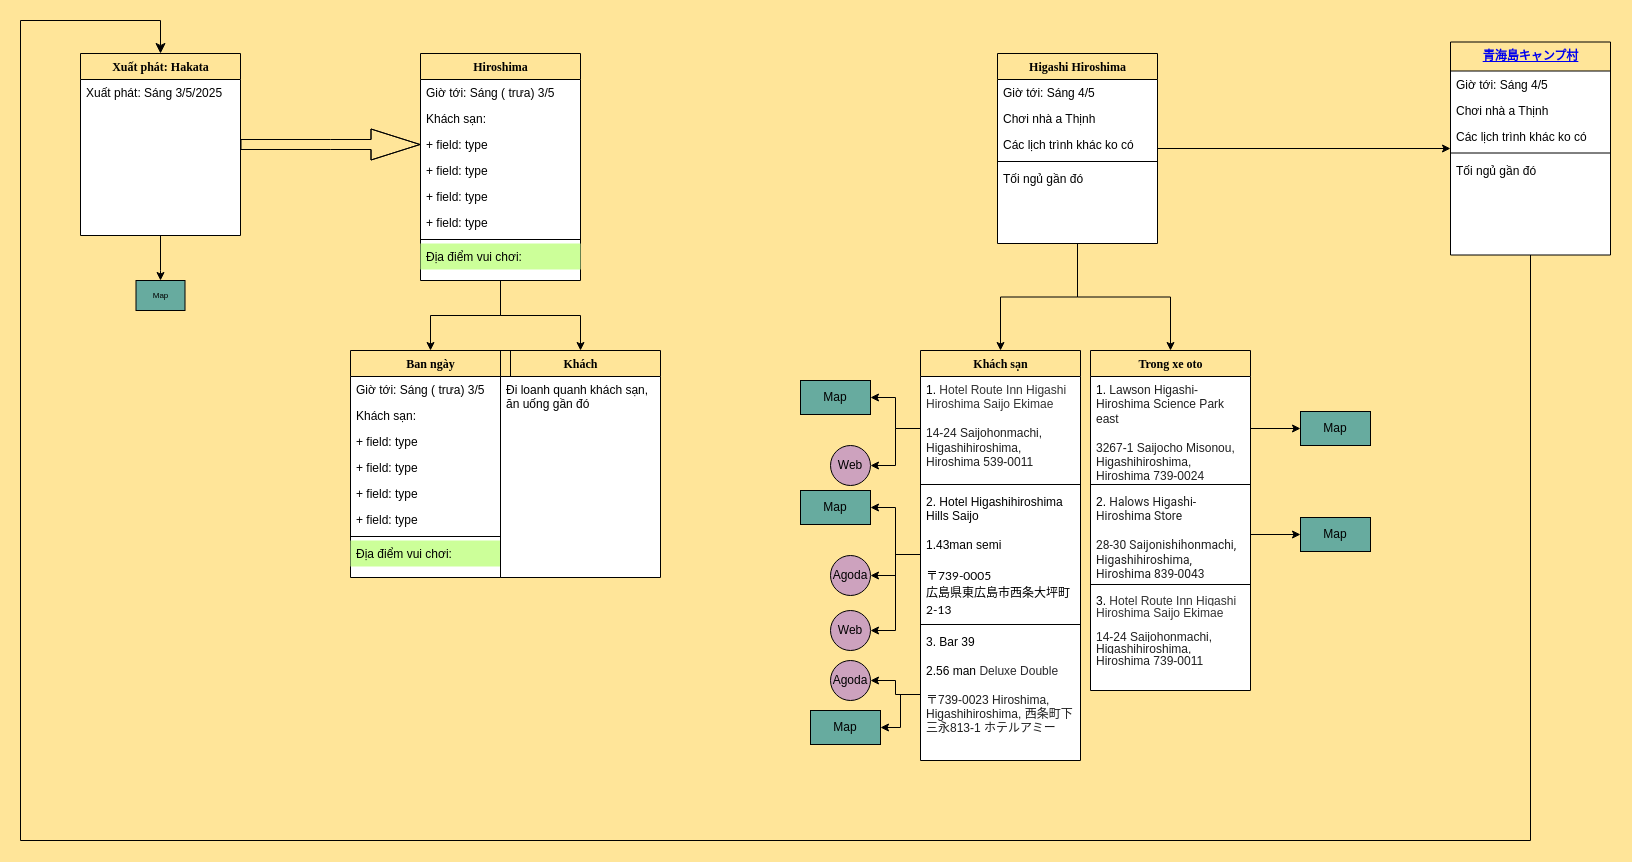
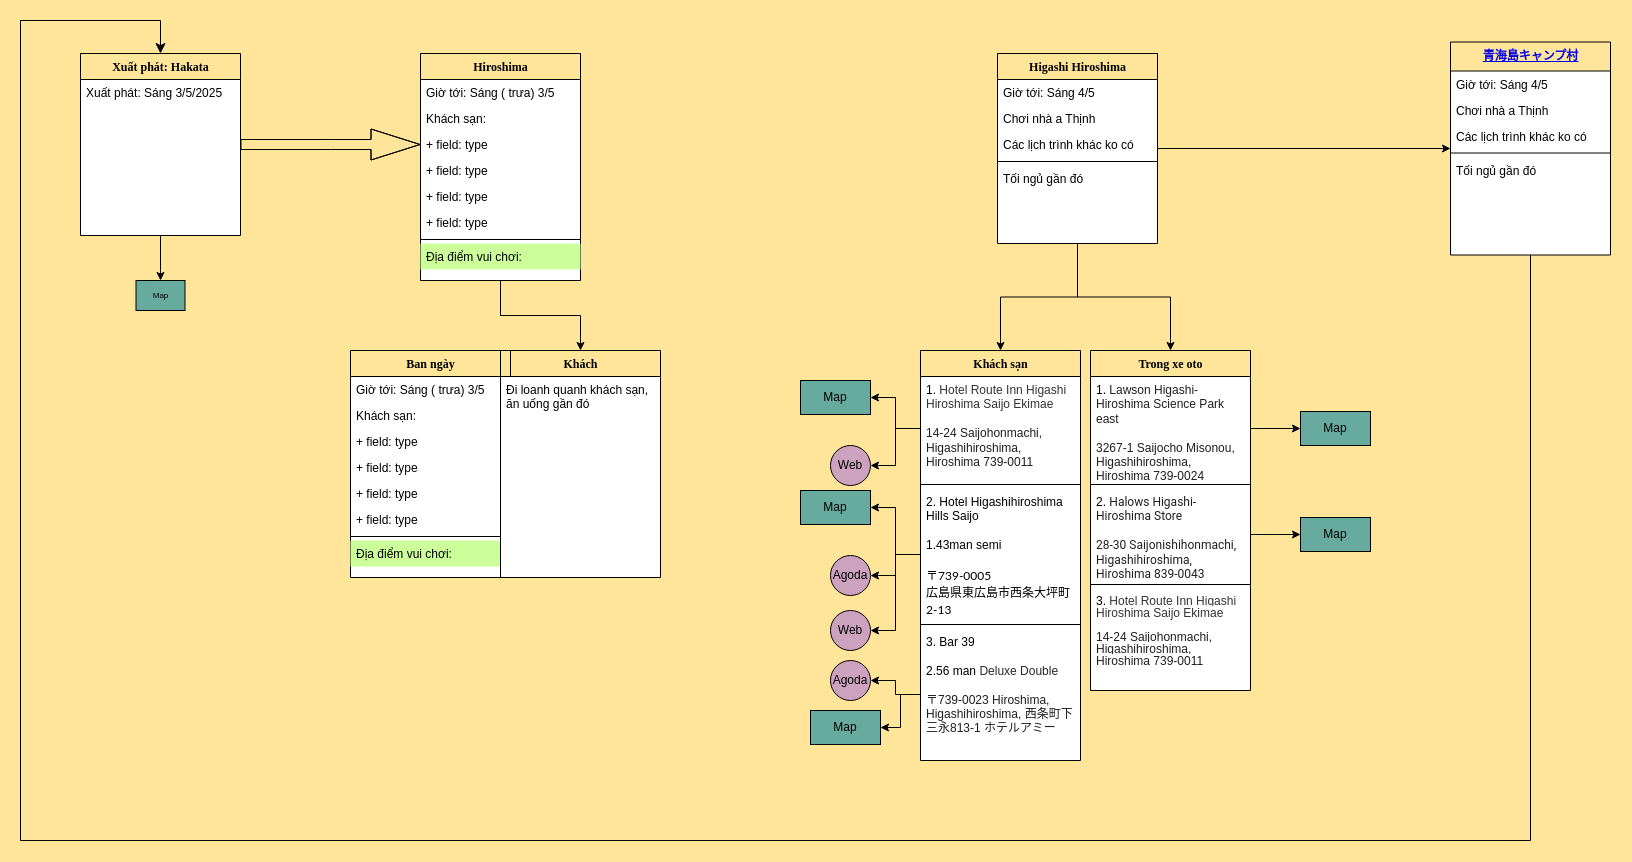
edge "Hiroshima" -> "Ban ngày": removed
node "1. Hotel Route Inn Higashi Hiroshima Saijo Ekimae 14-24 Saijohonmachi, Higashihiroshima, Hiroshima 539-0011": label "1. Hotel Route Inn Higashi Hiroshima Saijo Ekimae 14-24 Saijohonmachi, Higashihiroshima, Hiroshima 539-0011" -> "1. Hotel Route Inn Higashi Hiroshima Saijo Ekimae 14-24 Saijohonmachi, Higashihiroshima, Hiroshima 739-0011"
